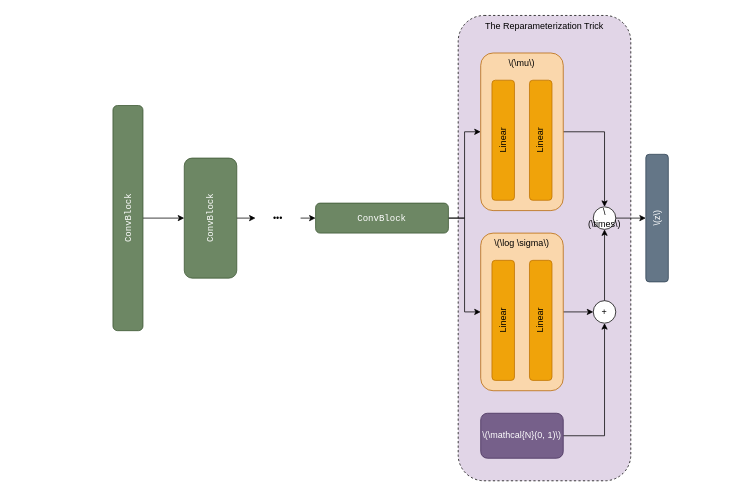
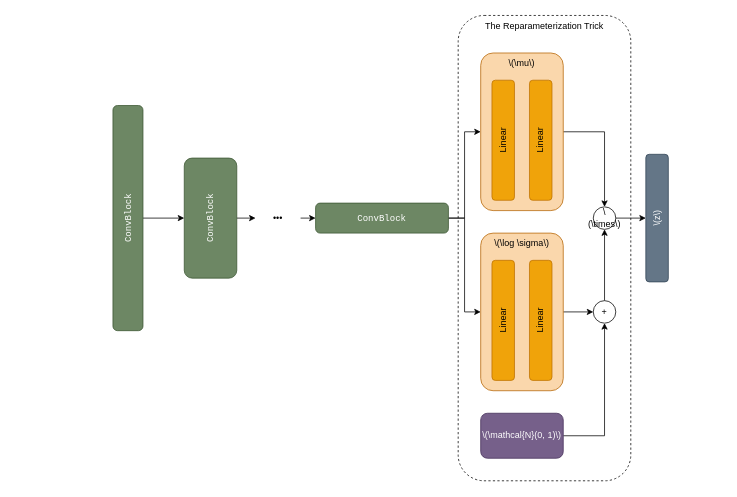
node "The Reparameterization Trick": fillcolor #e1d5e7 -> #ffffff
